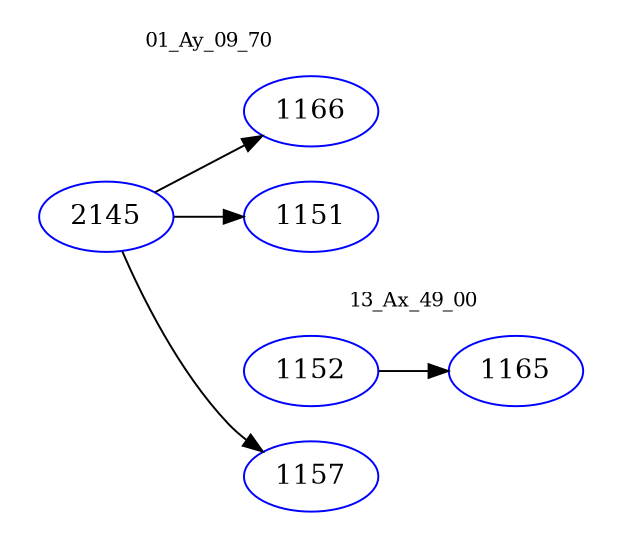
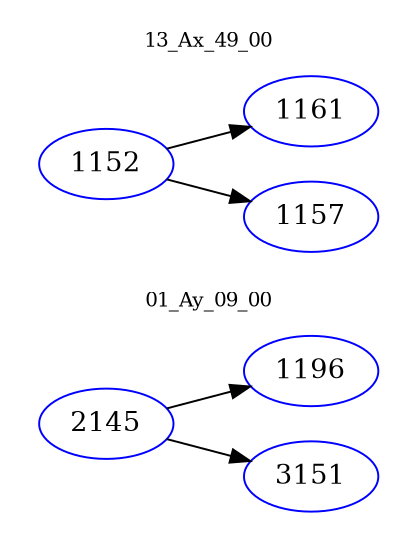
cluster "01_Ay_09_70": label "01_Ay_09_70" -> "01_Ay_09_00"
node "1166": label "1166" -> "1196"
node "1151": label "1151" -> "3151"
edge "2145" -> "1157": now "1152" -> "1157"
node "1165": label "1165" -> "1161"
